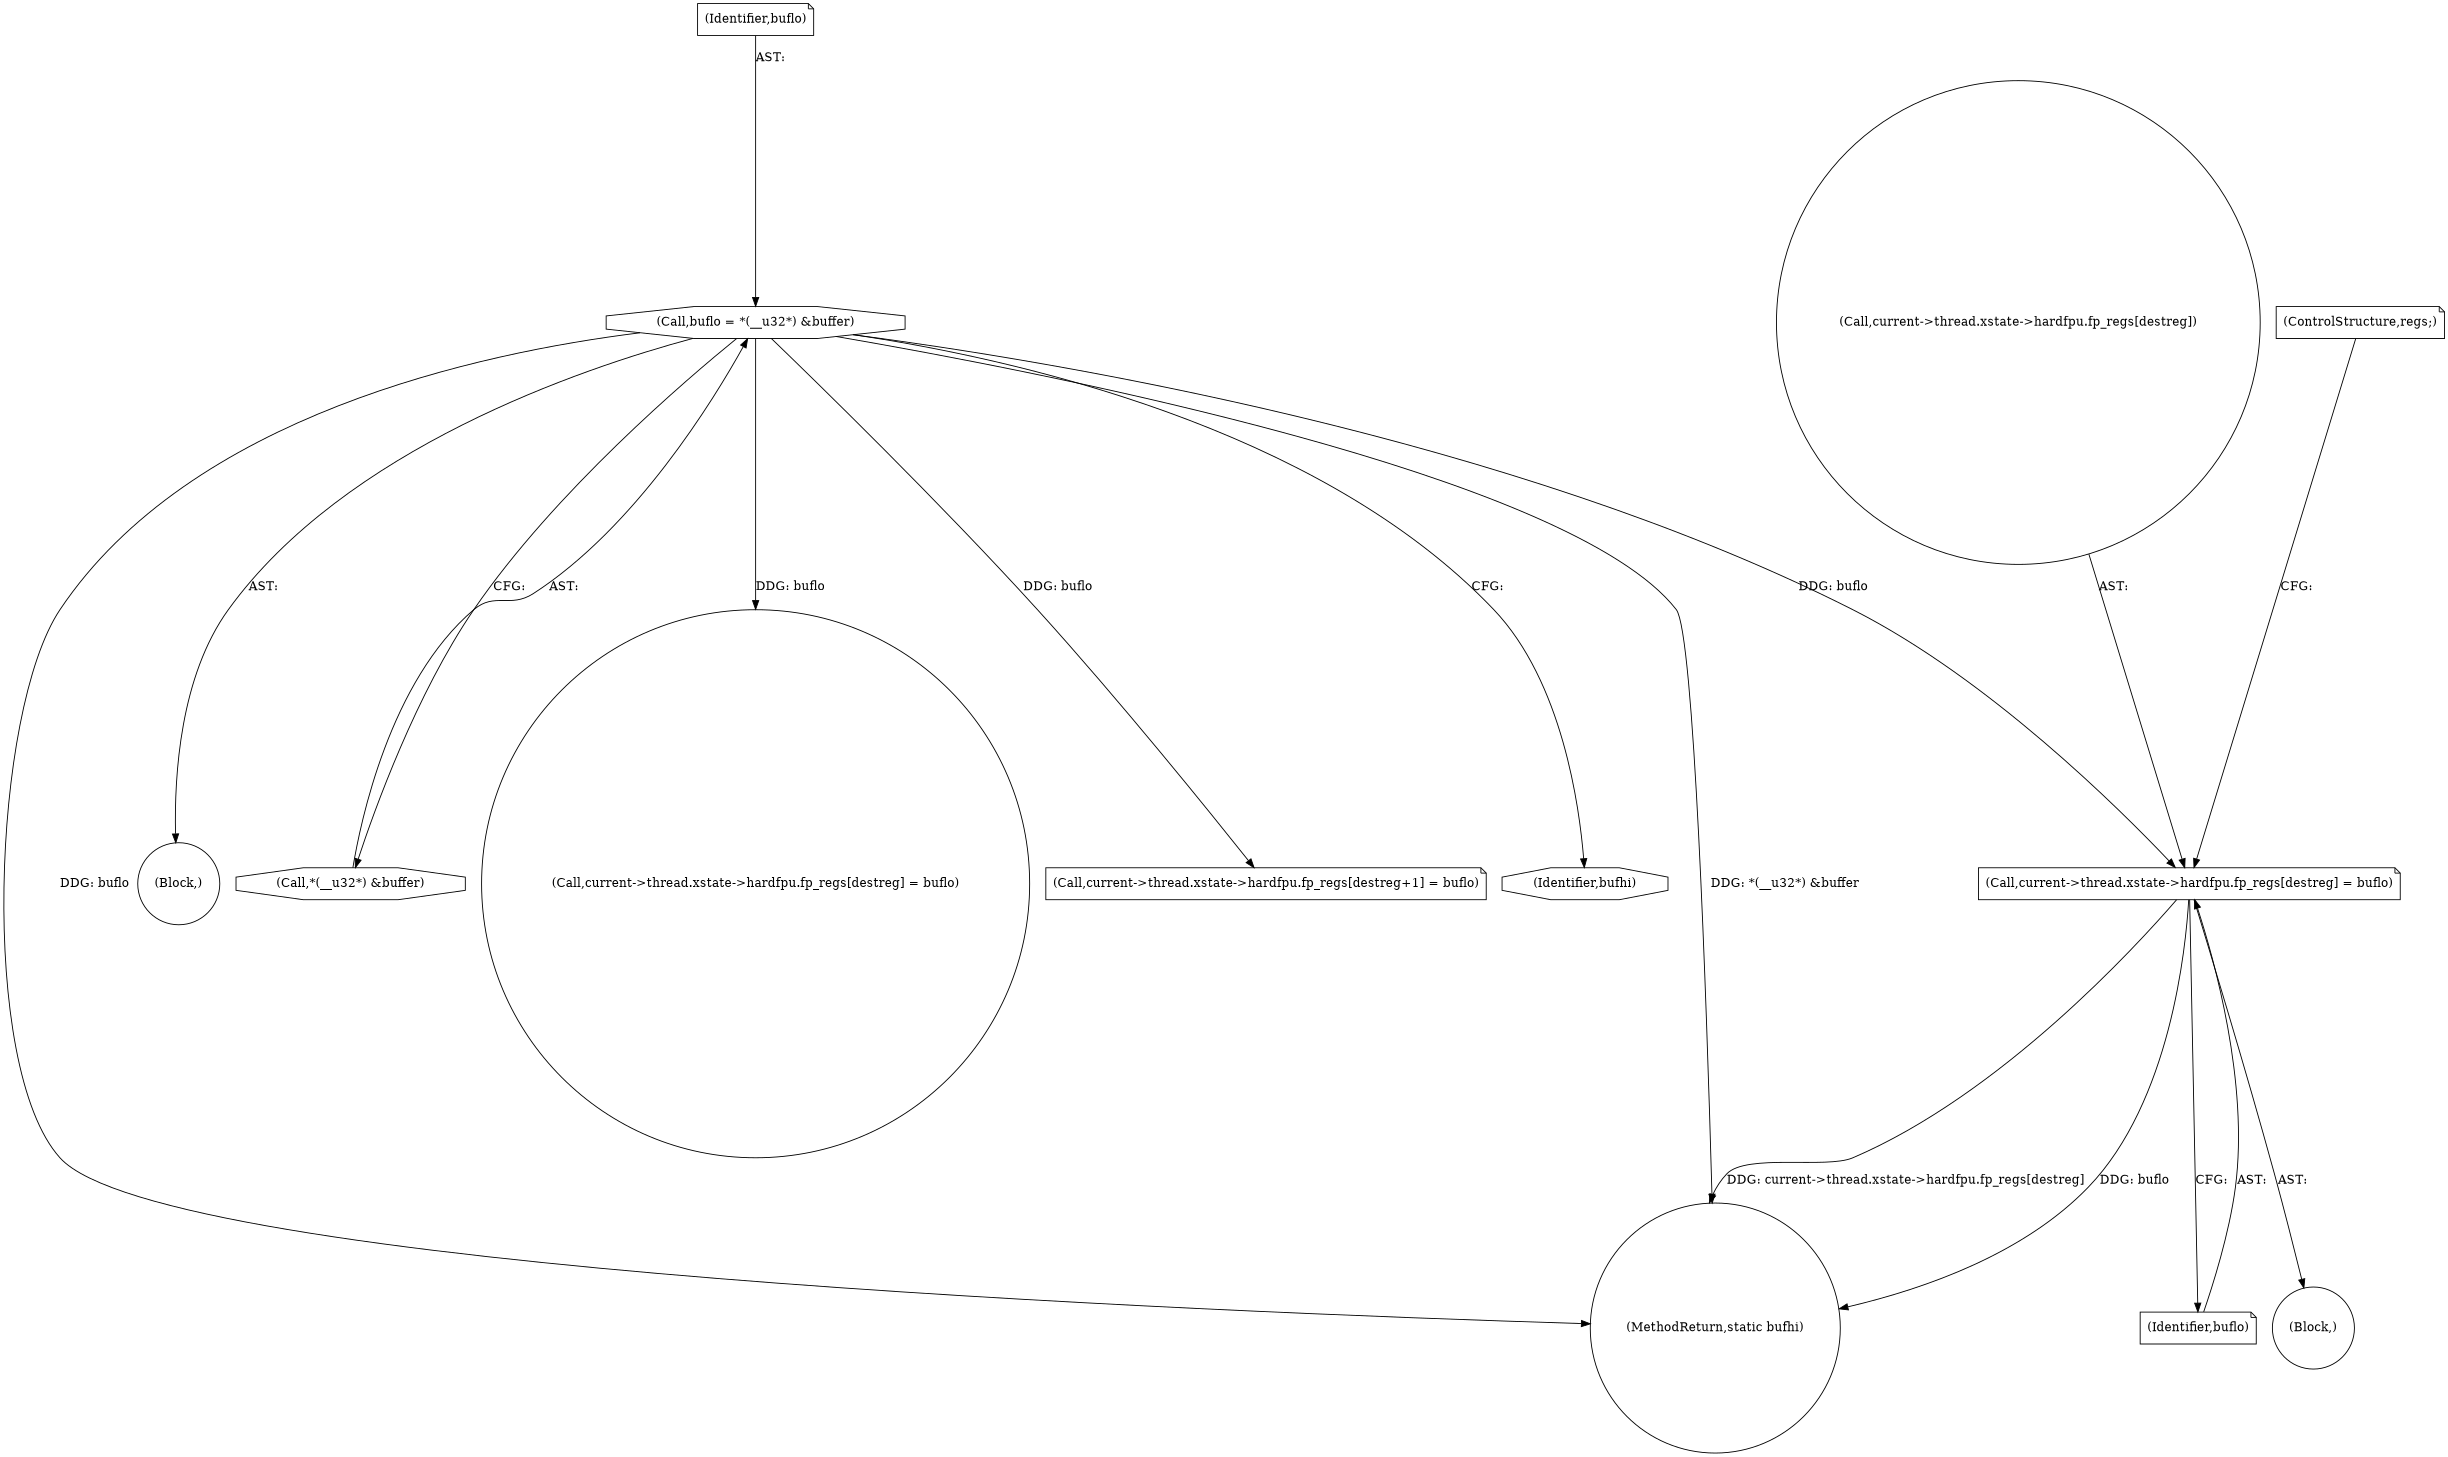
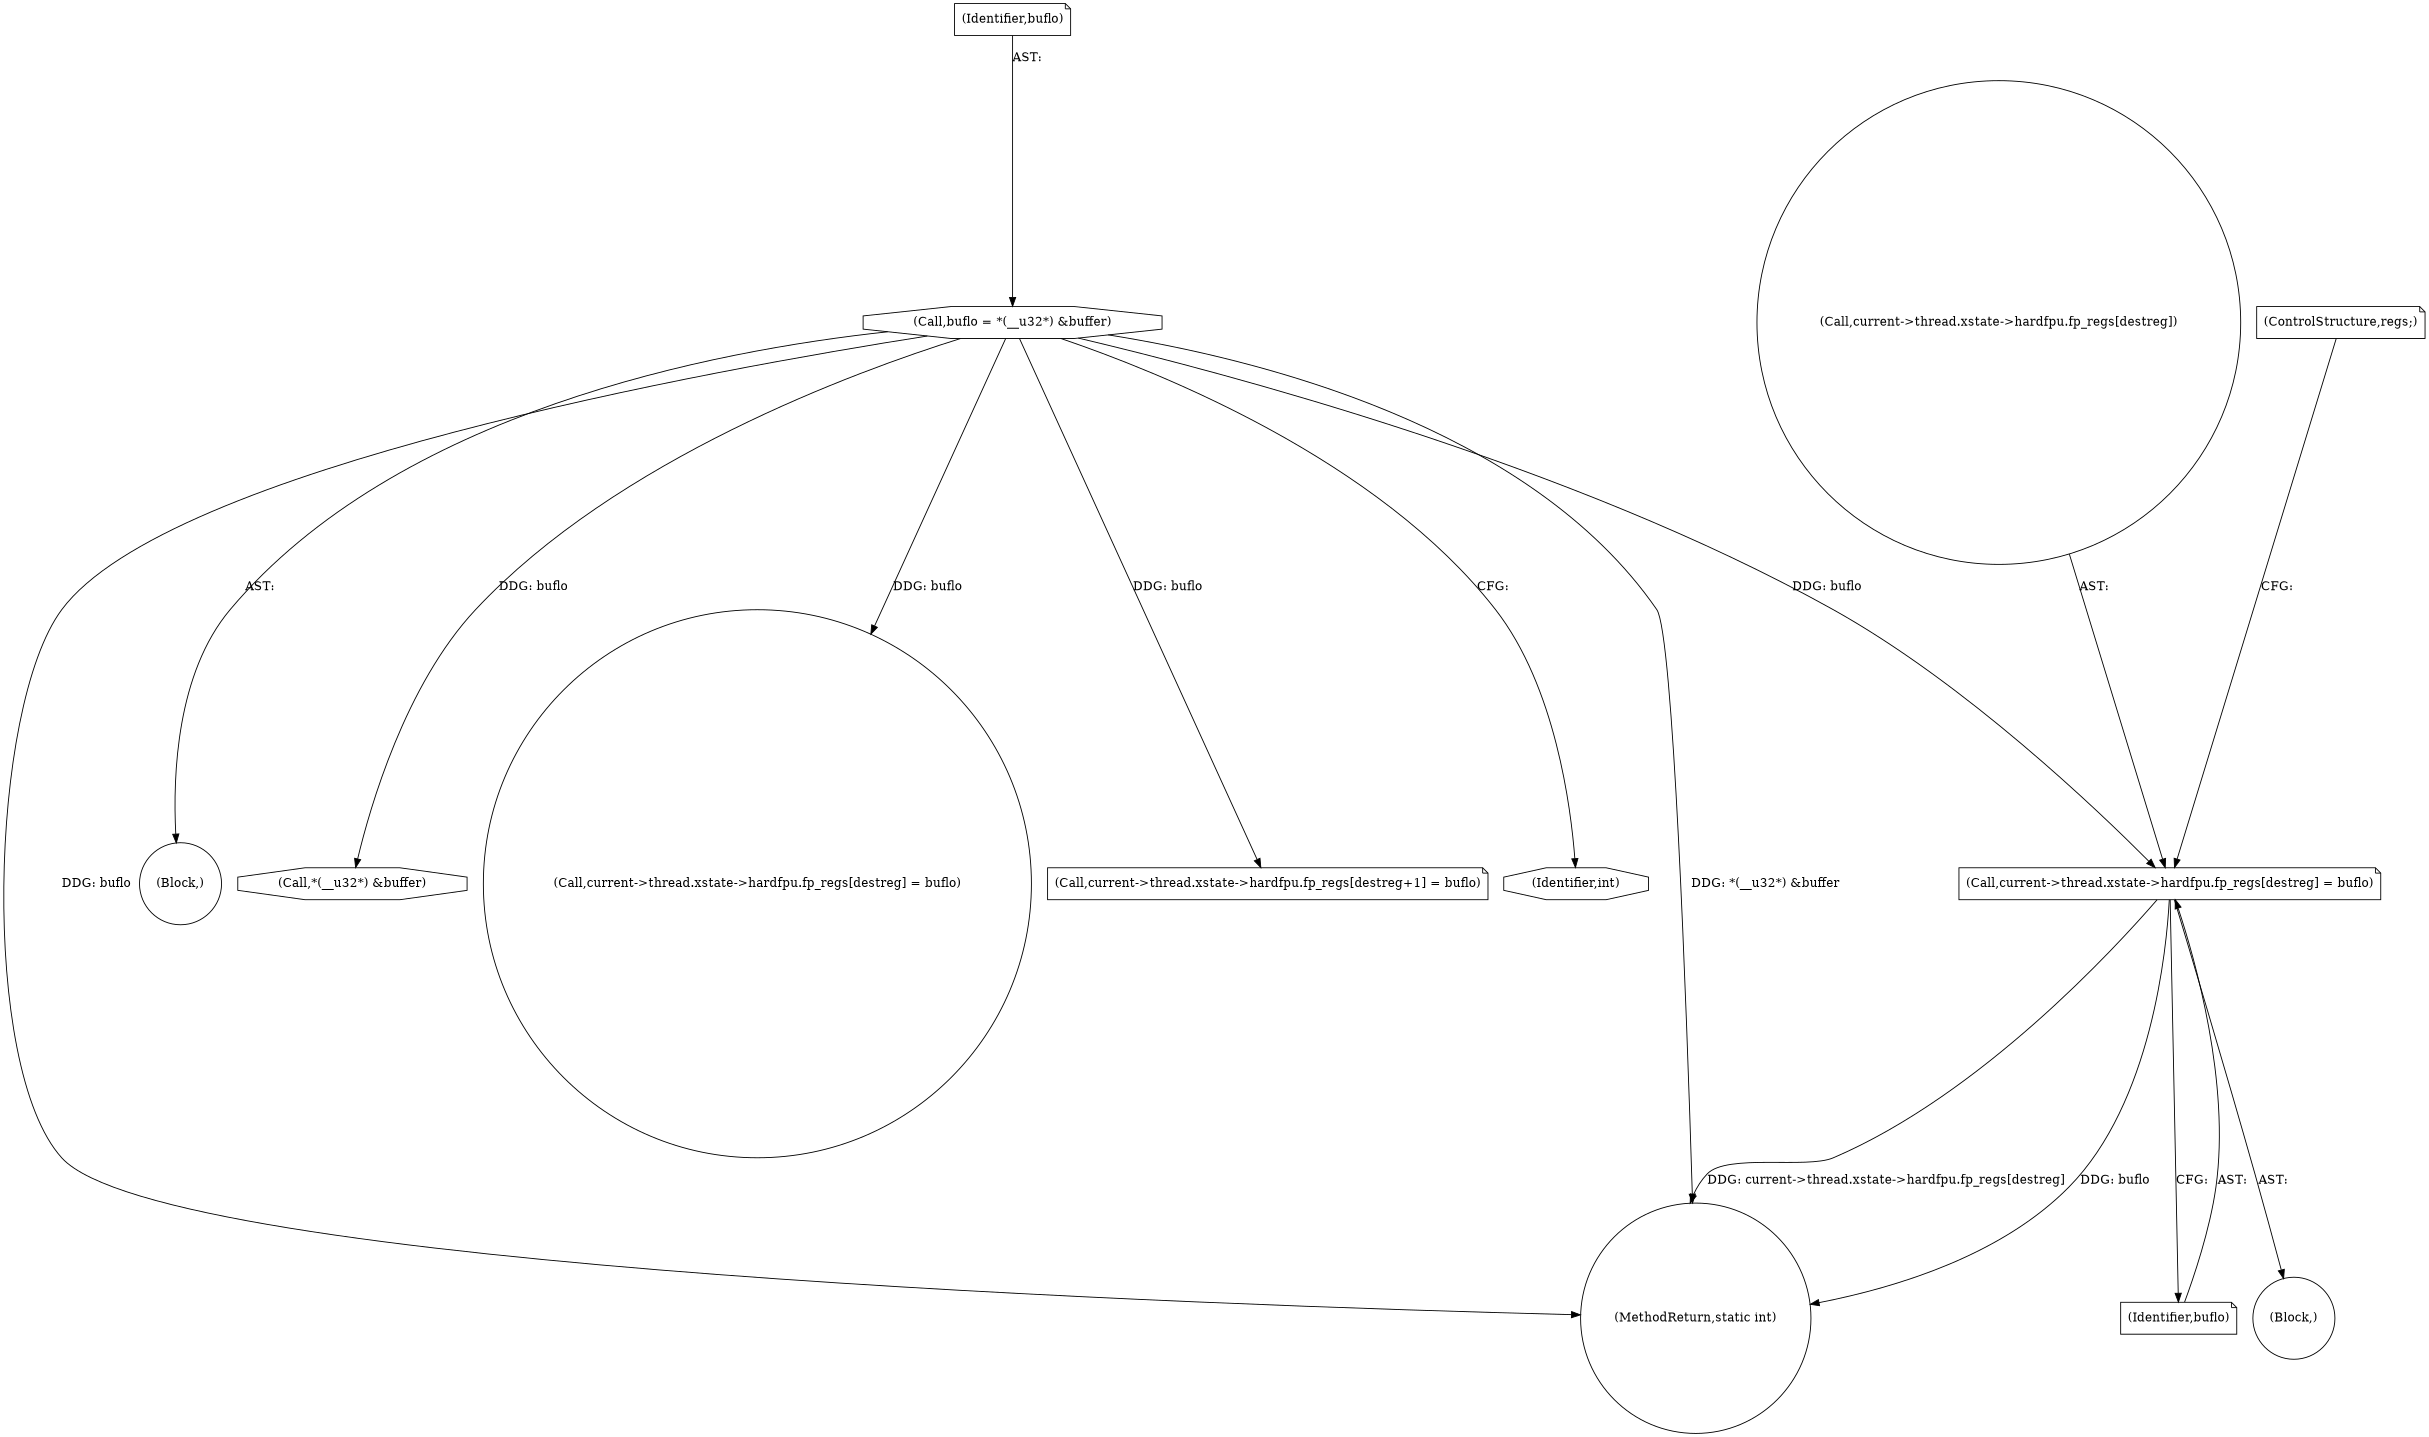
edge "(Call,buflo = *(__u32*) &buffer)" -> "(Call,*(__u32*) &buffer)": label "CFG: " -> "DDG: buflo"
edge "(Call,*(__u32*) &buffer)" -> "(Call,buflo = *(__u32*) &buffer)": removed, label "AST:"
node "(Identifier,bufhi)": label "(Identifier,bufhi)" -> "(Identifier,int)"
node "(MethodReturn,static bufhi)": label "(MethodReturn,static bufhi)" -> "(MethodReturn,static int)"
